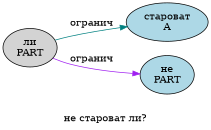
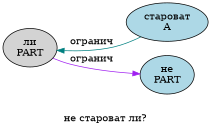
edge "ли PART" -> "староват A": reversed
